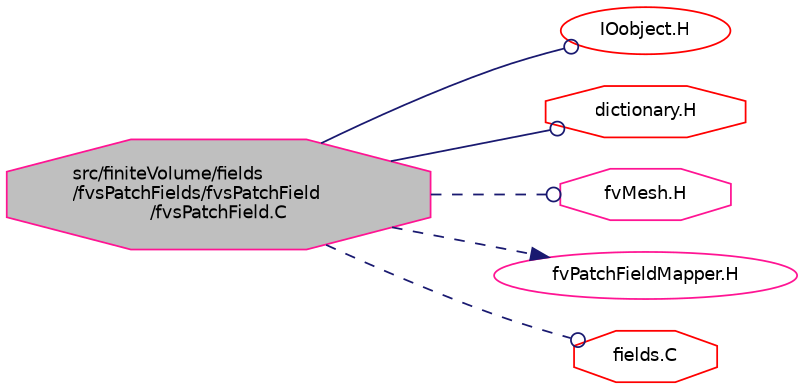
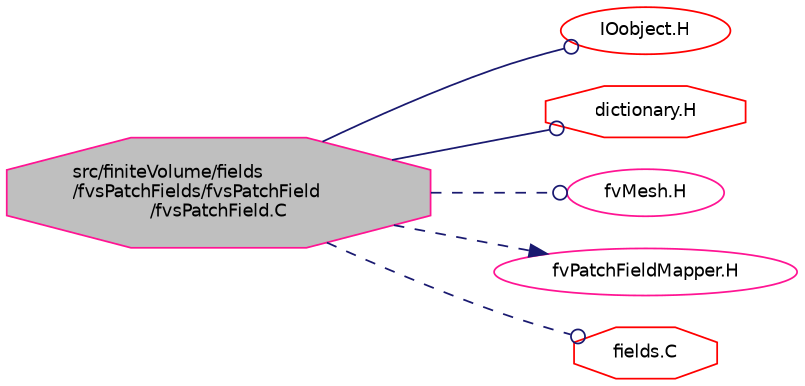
node "fvMesh.H": shape octagon -> ellipse
